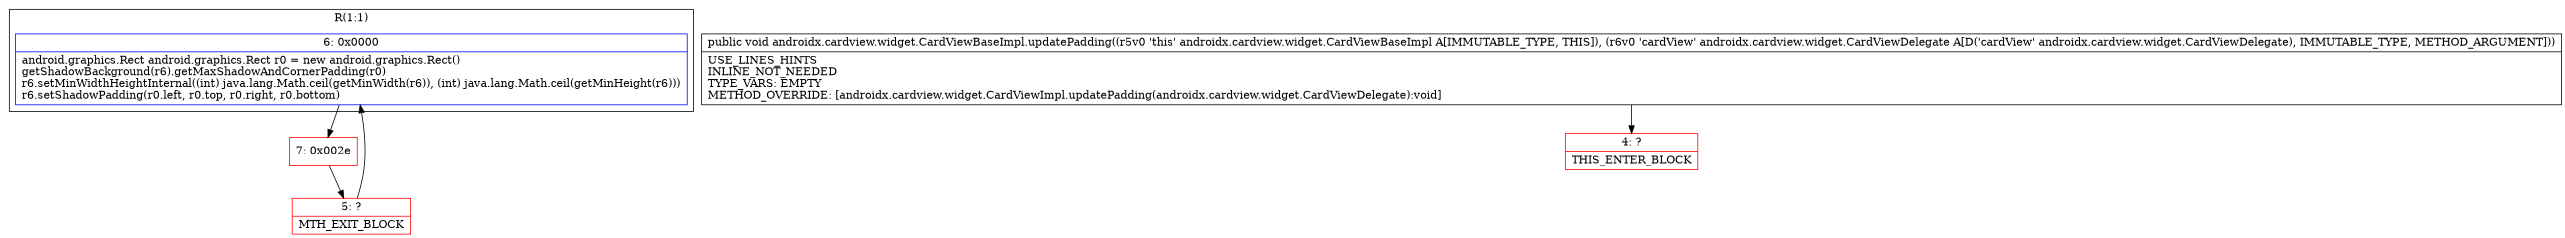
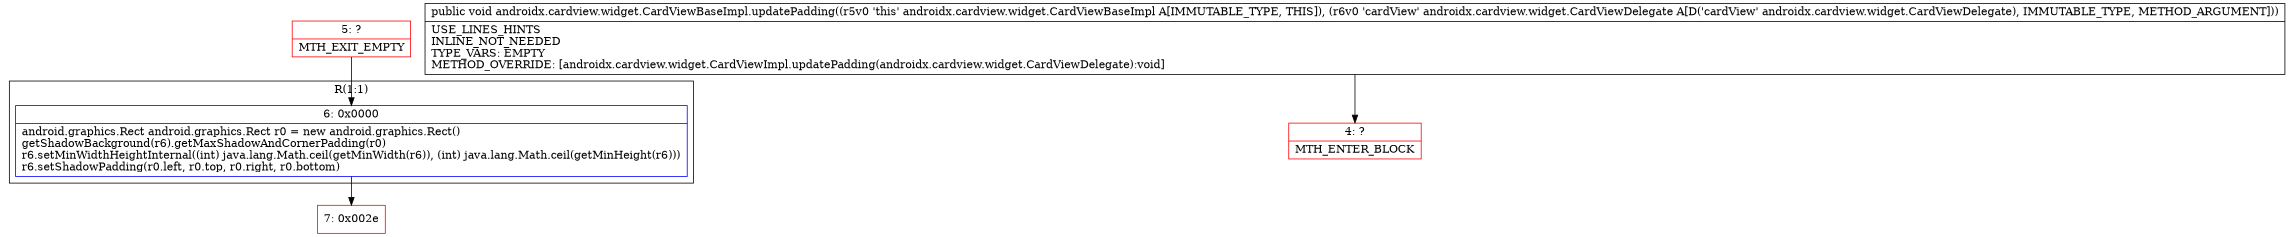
node "4: ?": text "THIS_ENTER_BLOCK" -> "MTH_ENTER_BLOCK"
edge "7: 0x002e" -> "5: ?": removed
node "5: ?": text "MTH_EXIT_BLOCK" -> "MTH_EXIT_EMPTY"
